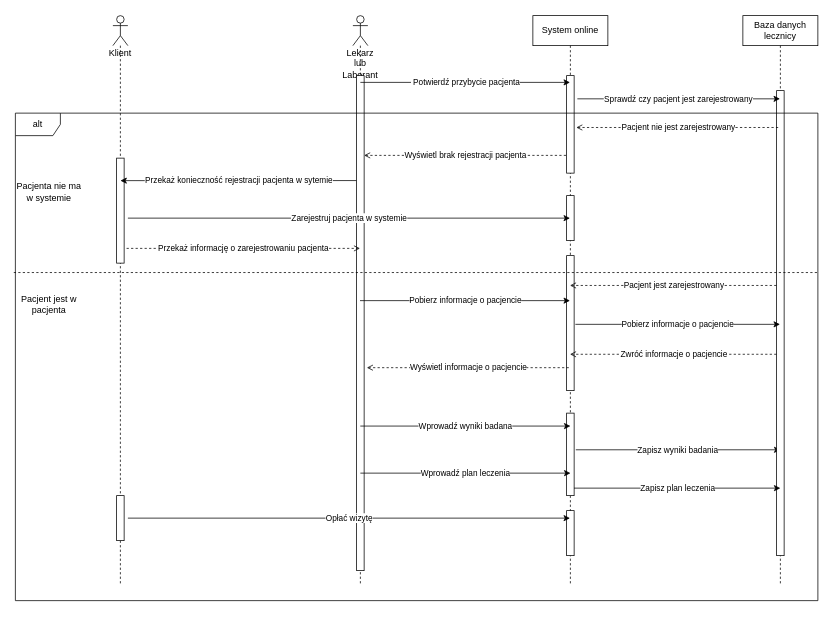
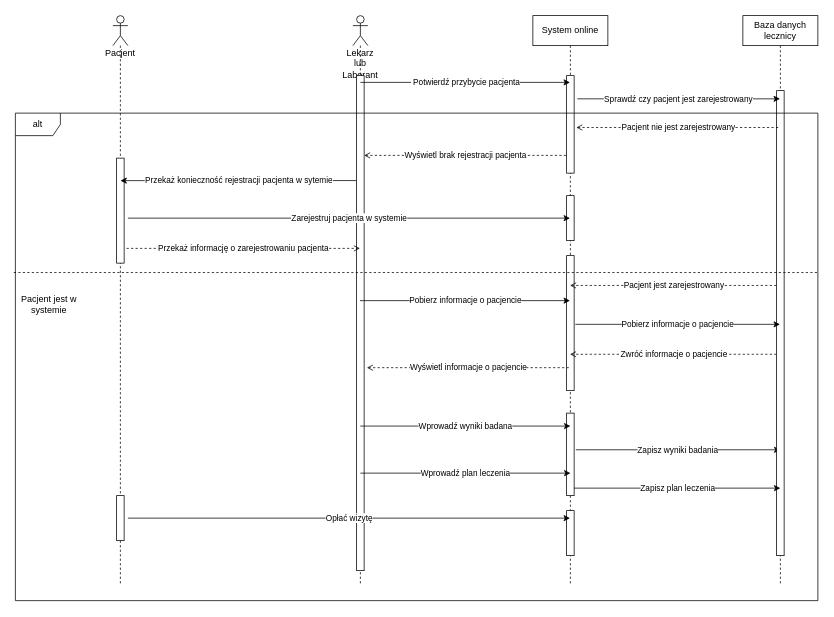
node "Klient": label "Klient" -> "Pacjent"
node "Pacjenta nie ma w systemie": removed
node "Pacjent jest w pacjenta": label "Pacjent jest w pacjenta" -> "Pacjent jest w systemie"
